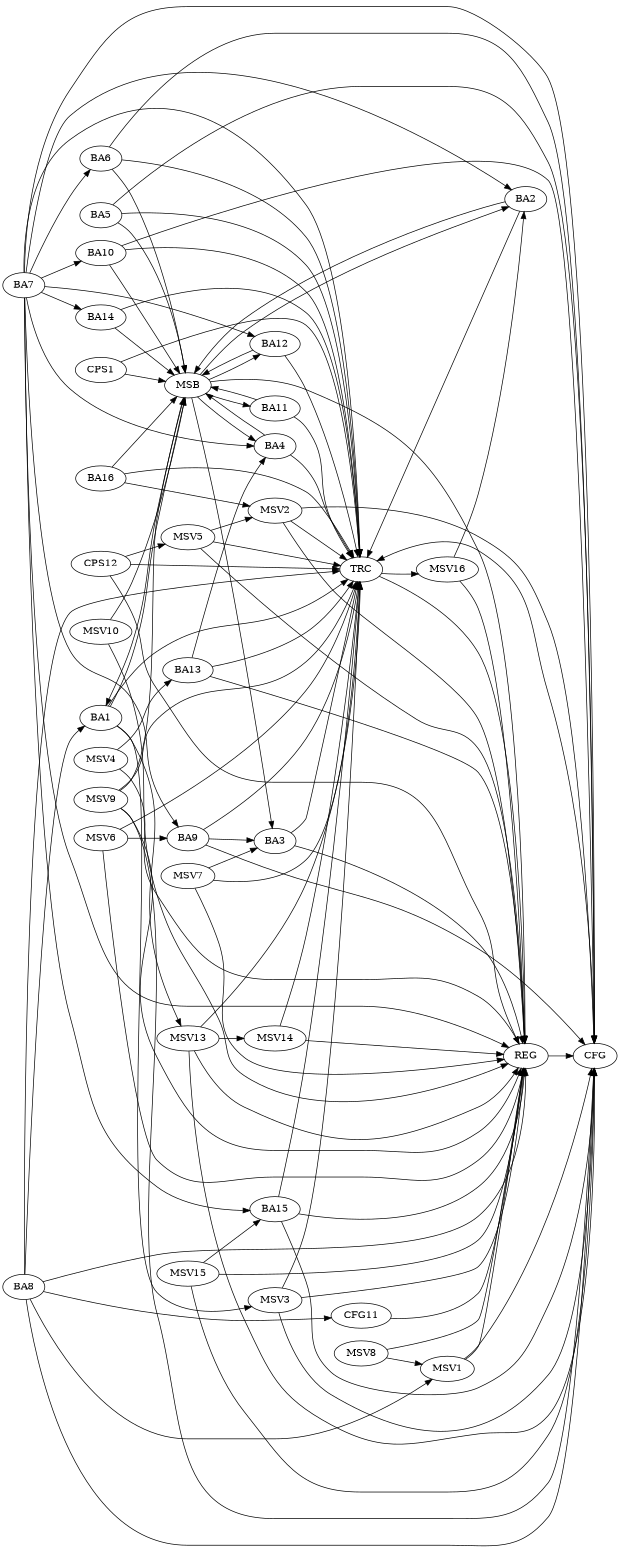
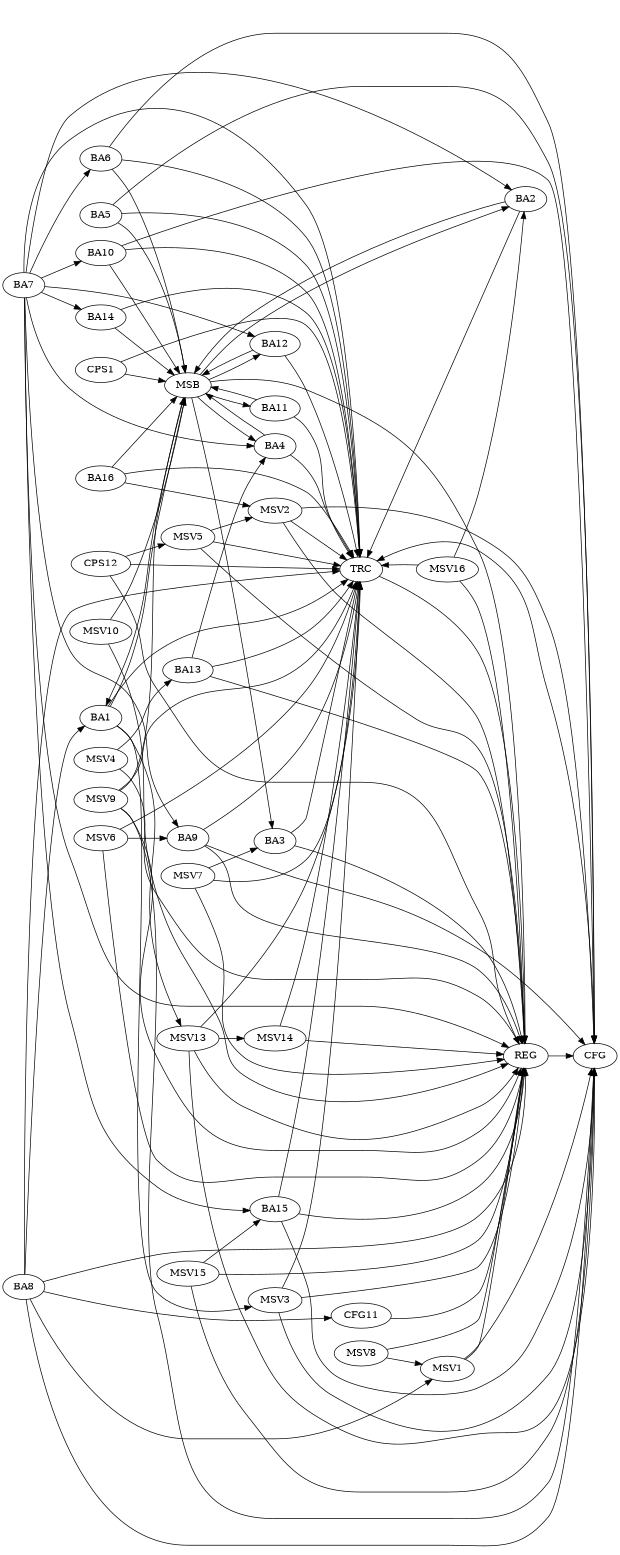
edge "BA7" -> "CFG": removed
edge "TRC" -> "MSV16": reversed
edge "BA9" -> "BA3": now "BA9" -> "REG"
